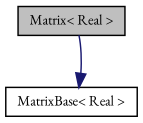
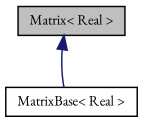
edge "Matrix< Real >" -> "MatrixBase< Real >": reversed
